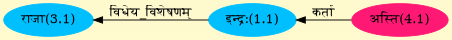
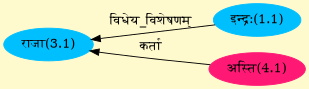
edge "अस्ति(4.1)" -> "इन्द्रः(1.1)": now "अस्ति(4.1)" -> "राजा(3.1)"
